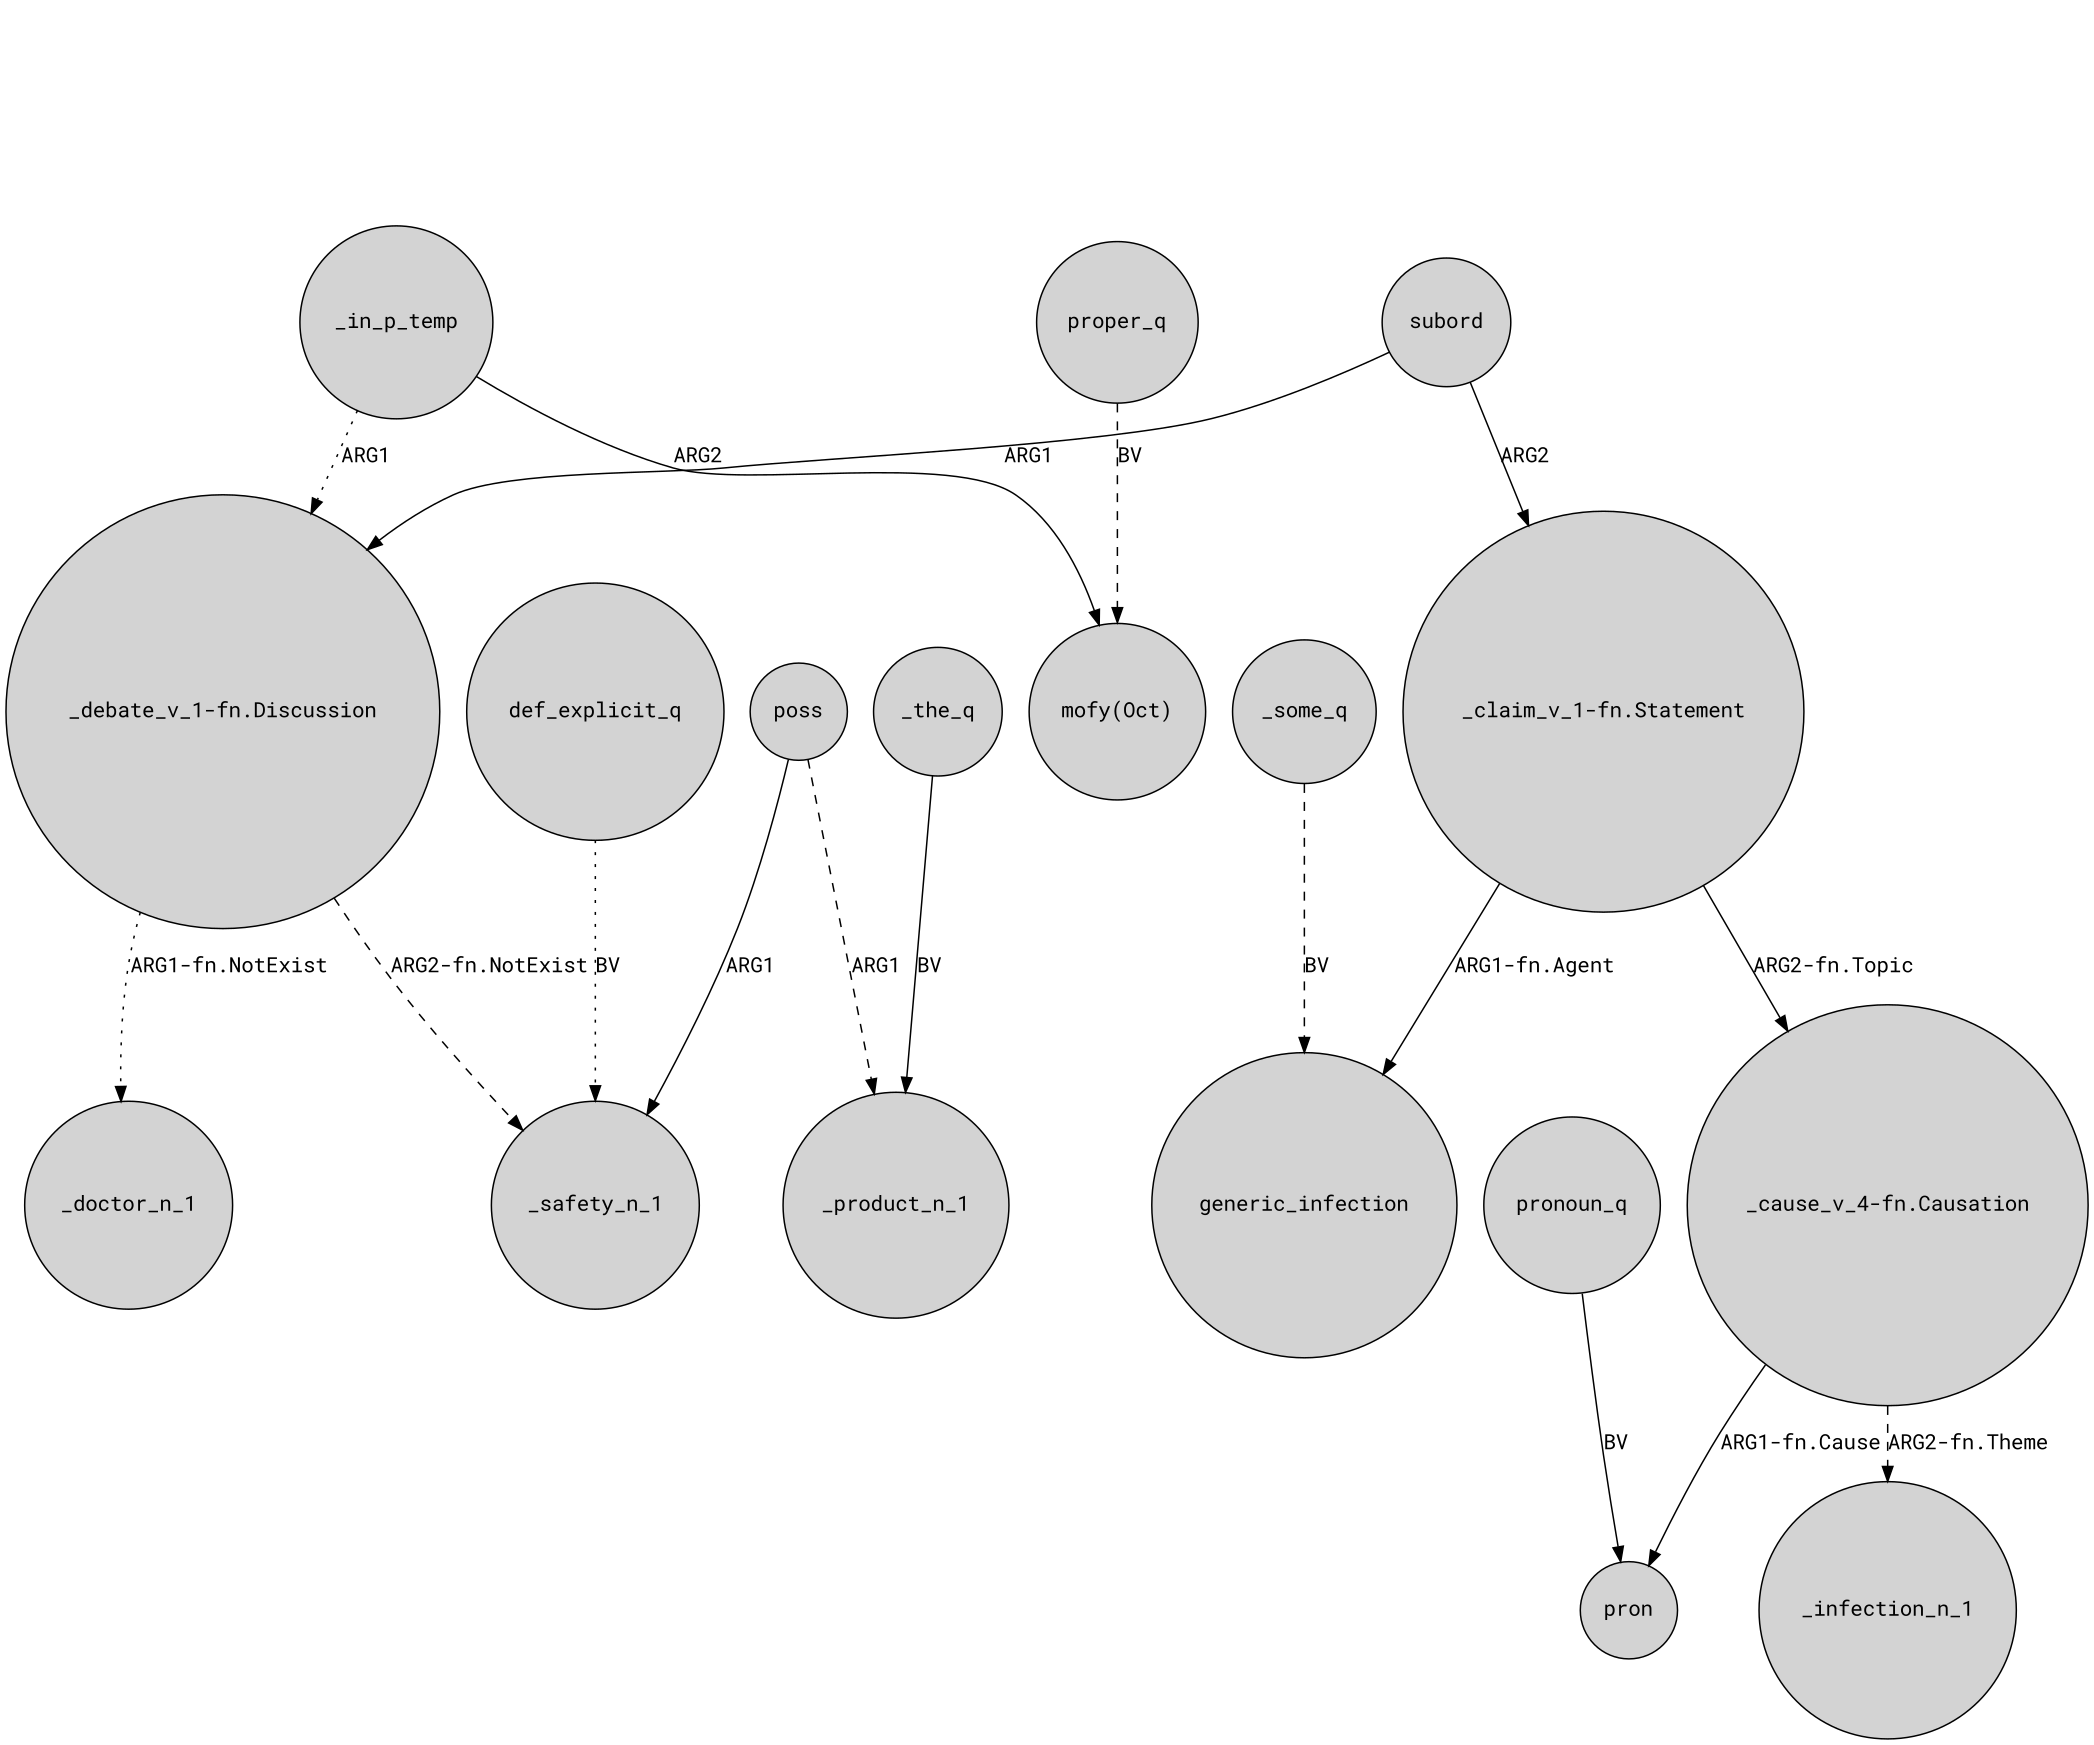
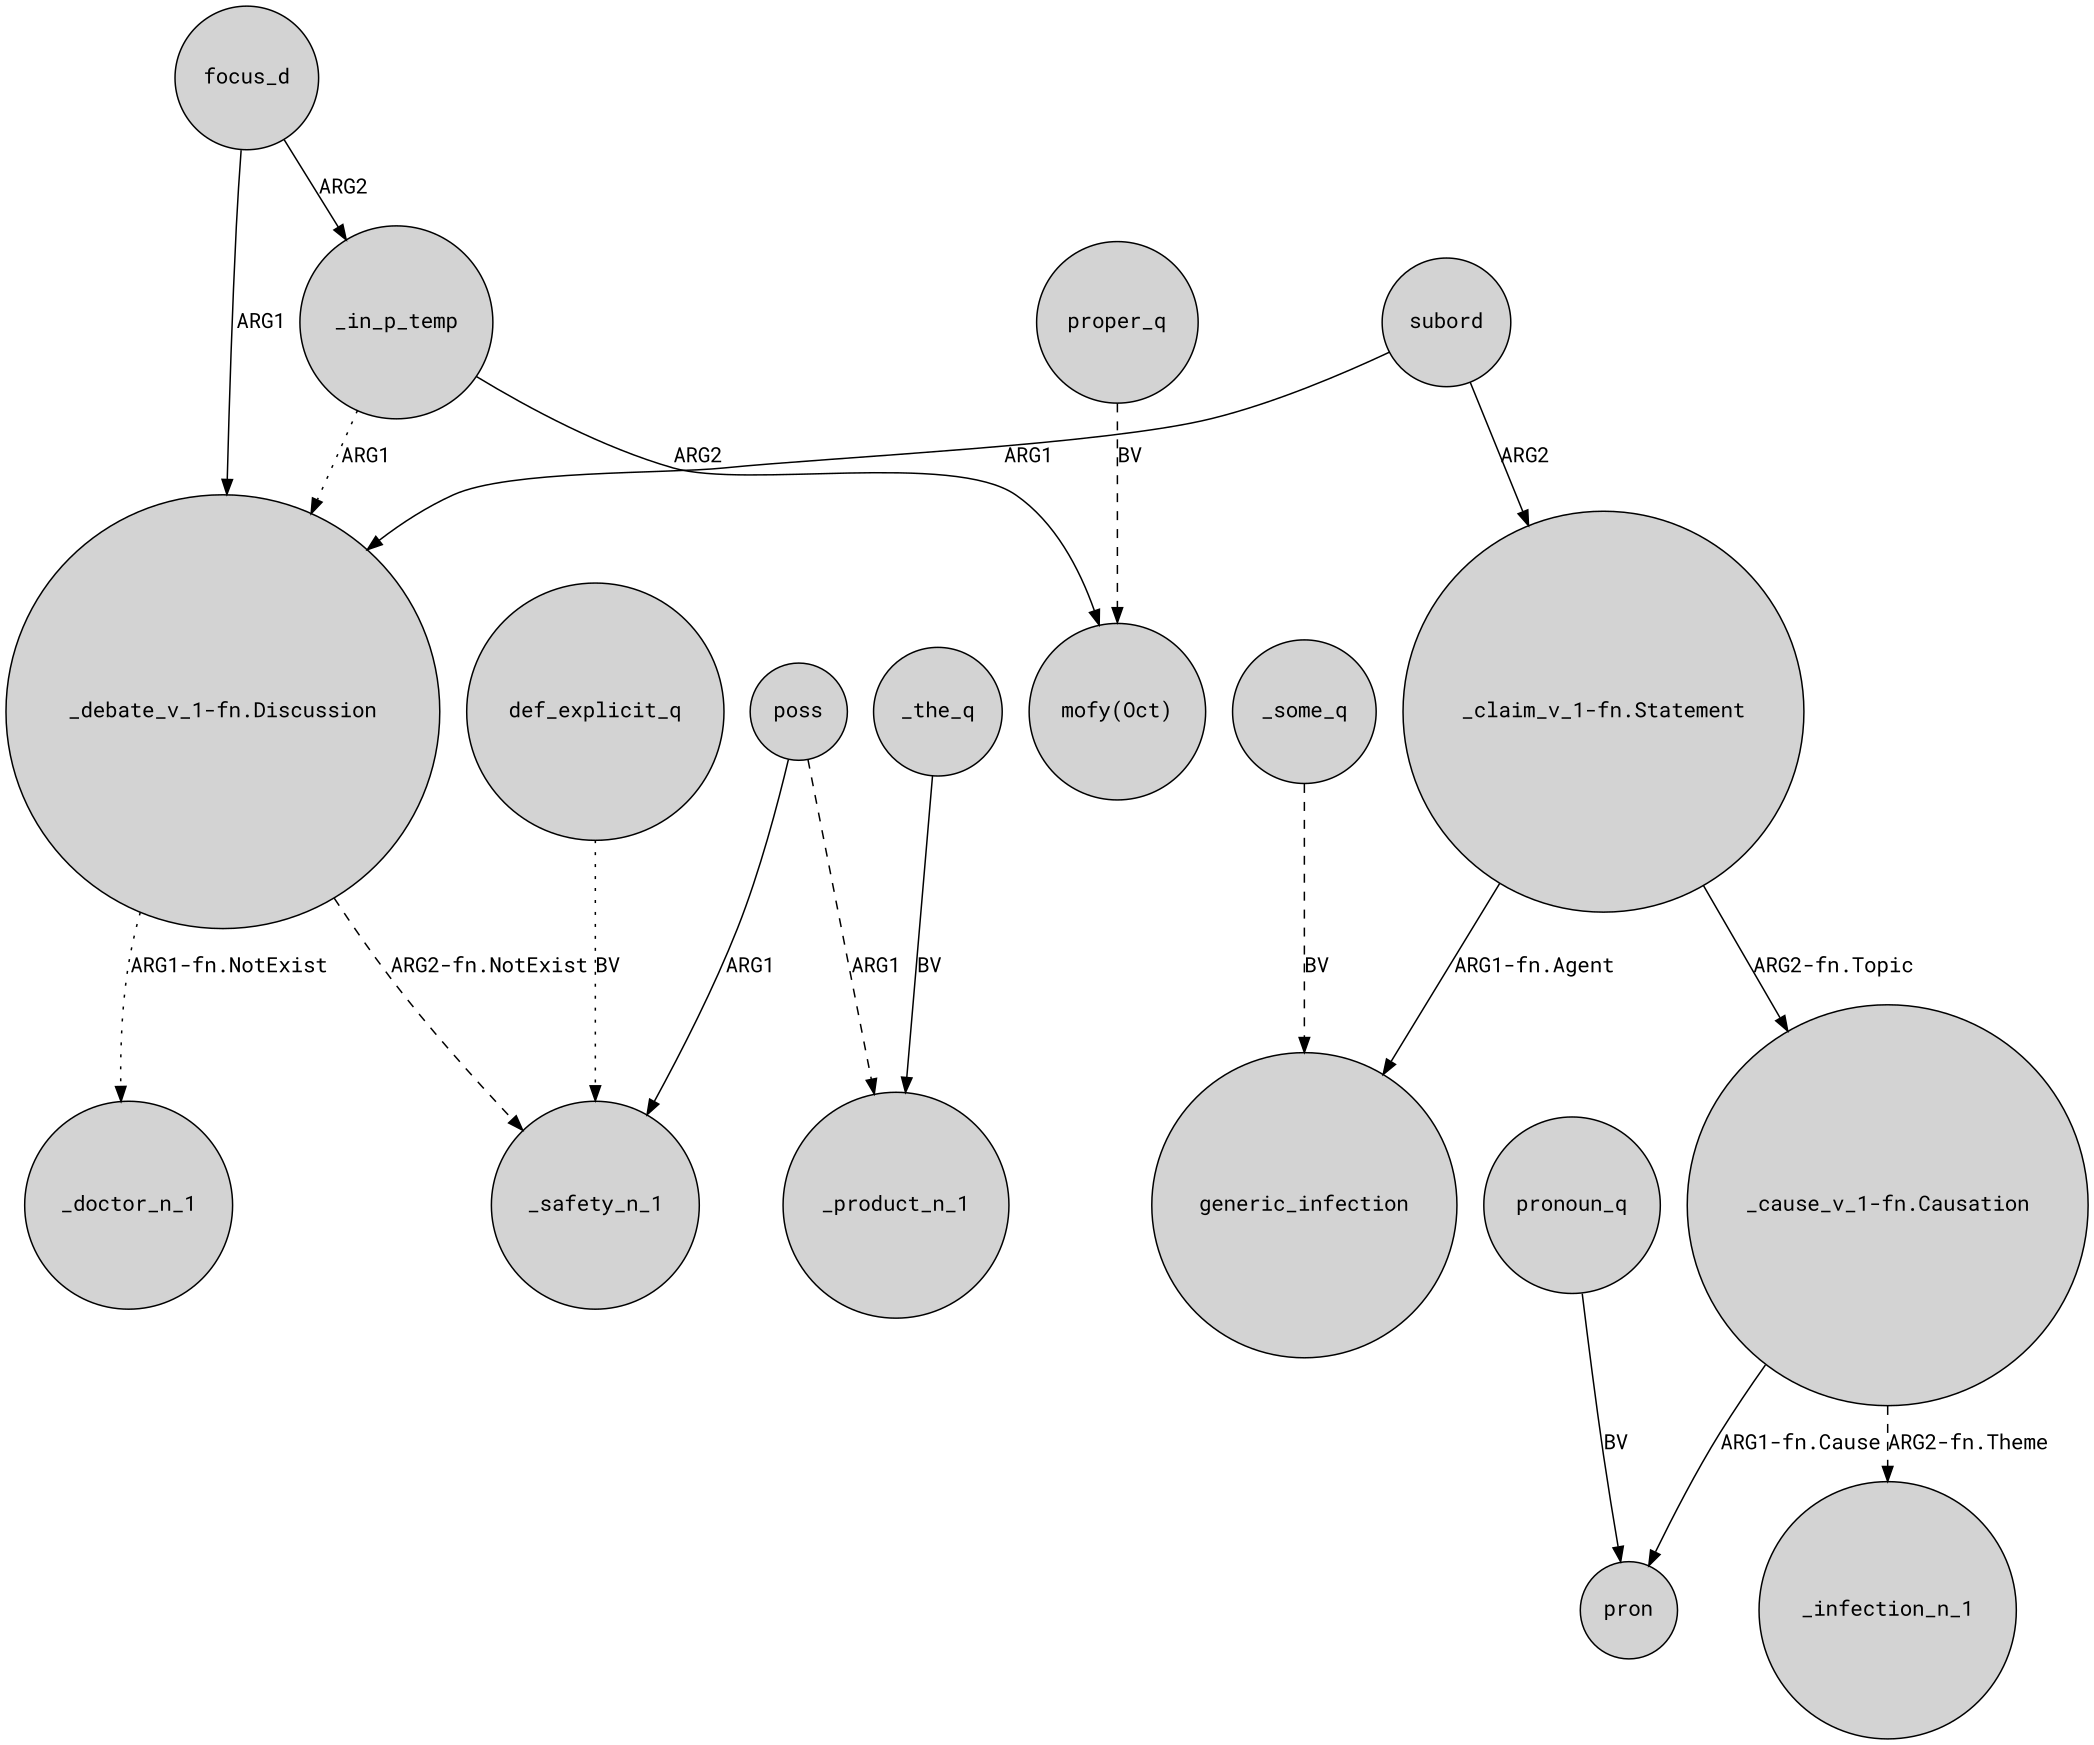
node "focus_d": added
node "_cause_v_4-fn.Causation": label "_cause_v_4-fn.Causation" -> "_cause_v_1-fn.Causation"
